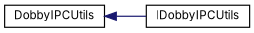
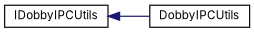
edge "IDobbyIPCUtils" -> "DobbyIPCUtils": reversed
